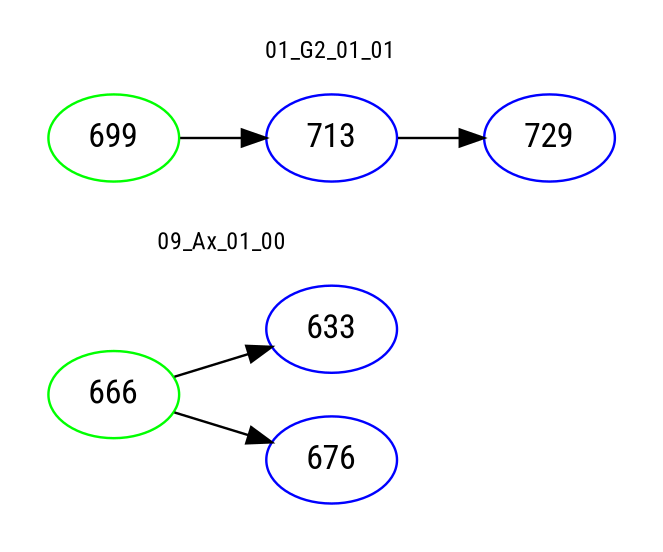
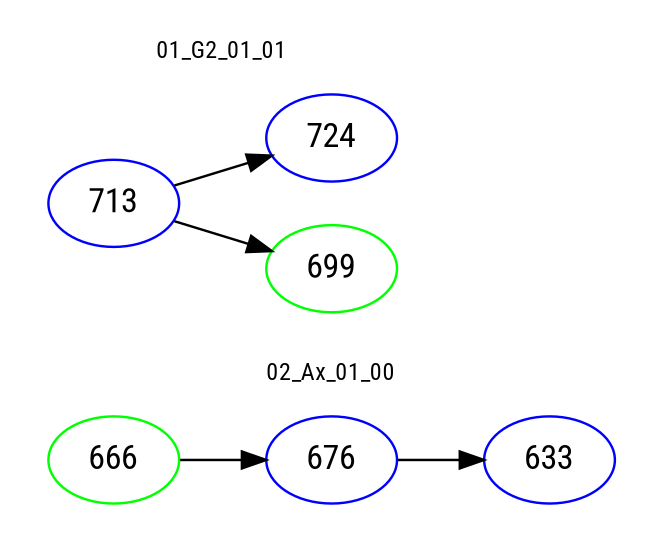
edge "699" -> "713": reversed
node "729": label "729" -> "724"
cluster "09_Ax_01_00": label "09_Ax_01_00" -> "02_Ax_01_00"
edge "666" -> "633": now "676" -> "633"
